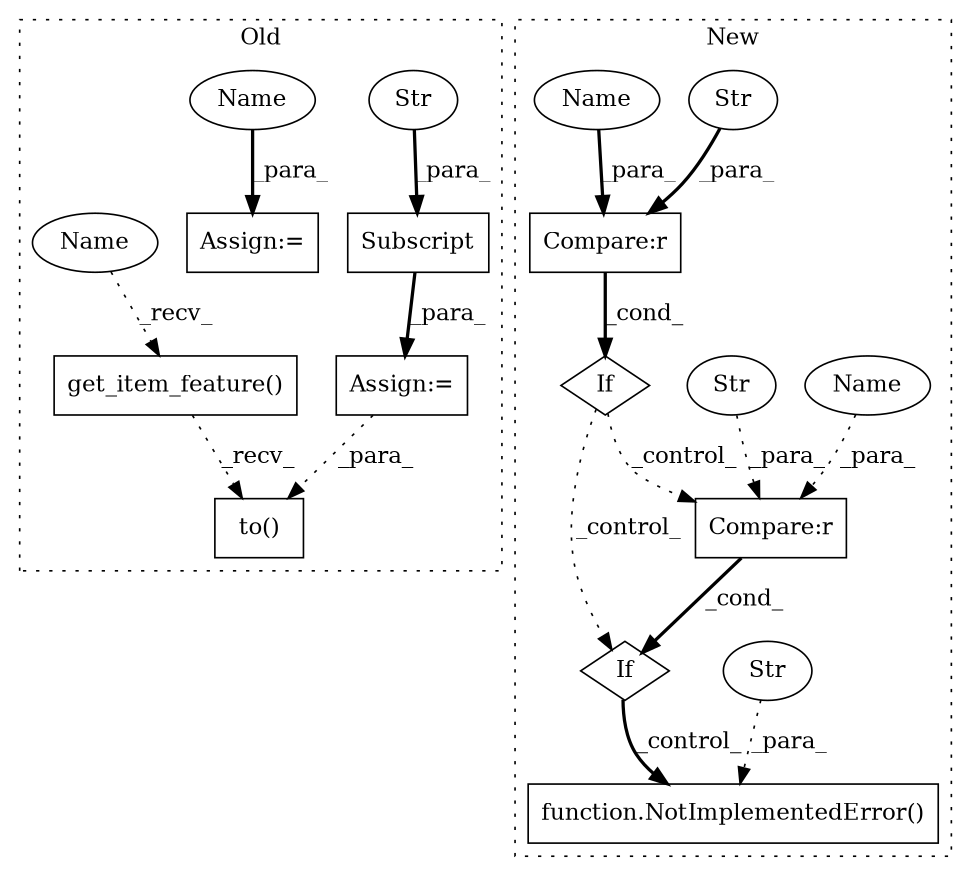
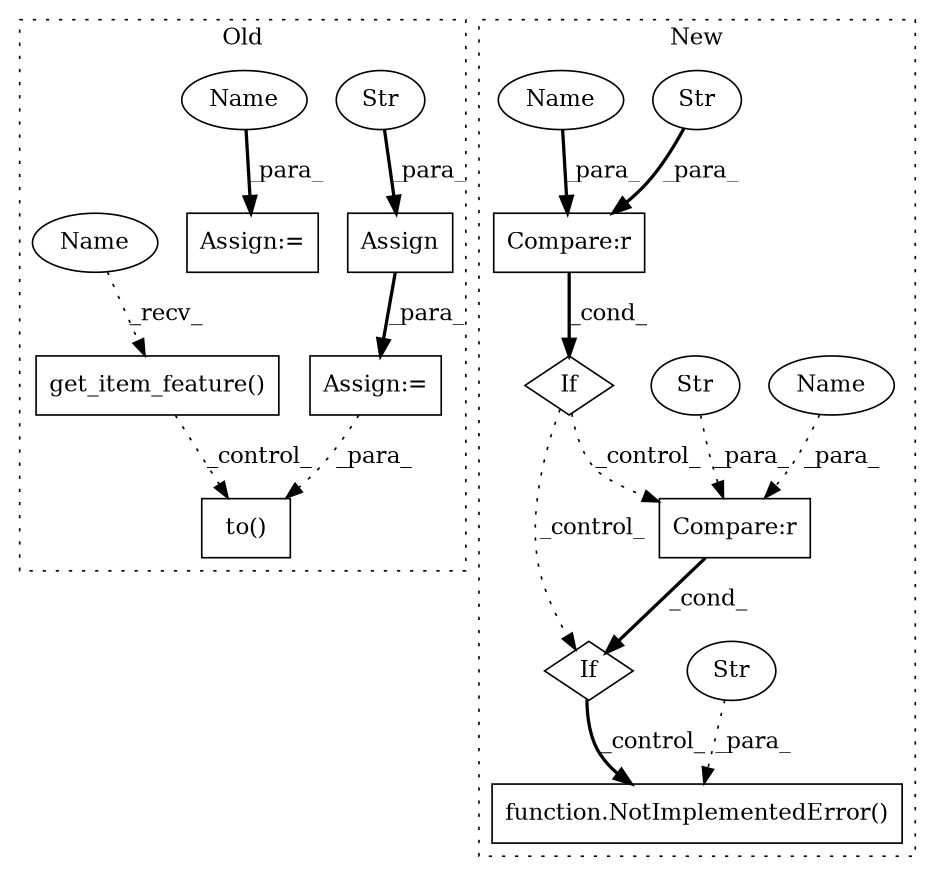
node "Subscript": label "Subscript" -> "Assign"
edge "get_item_feature()" -> "to()": label "_recv_" -> "_control_"
